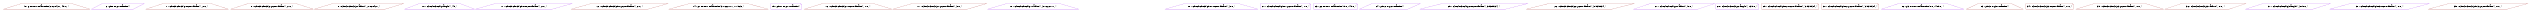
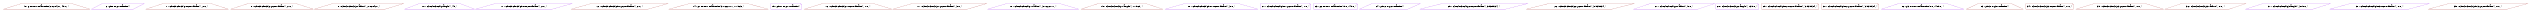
node "19 : Check.check(p1.angle(), 71.565, )": added
